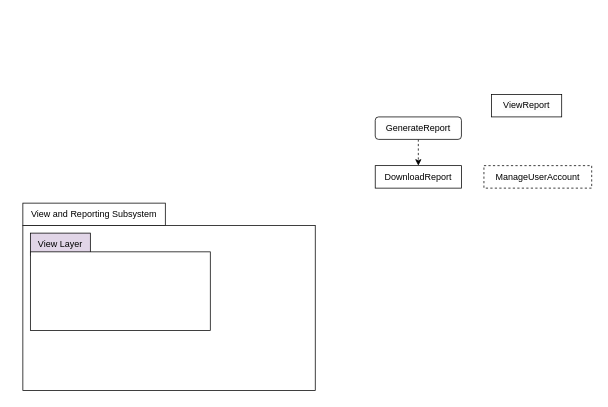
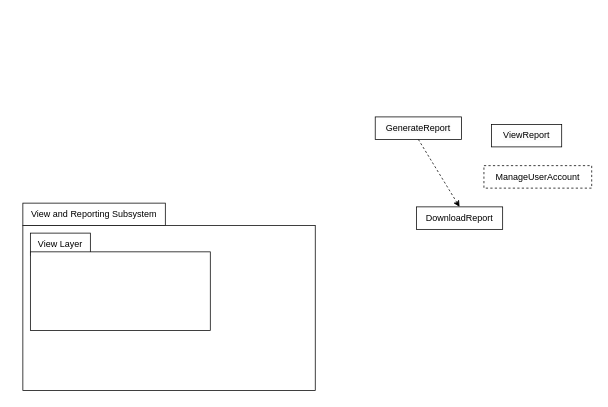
node "ViewReport": moved (527, 105) -> (527, 135)
node "GenerateReport": shape rounded rectangle -> rectangle
node "DownloadReport": moved (419, 177) -> (460, 218)
node "View Layer": fillcolor #e1d5e7 -> #ffffff
